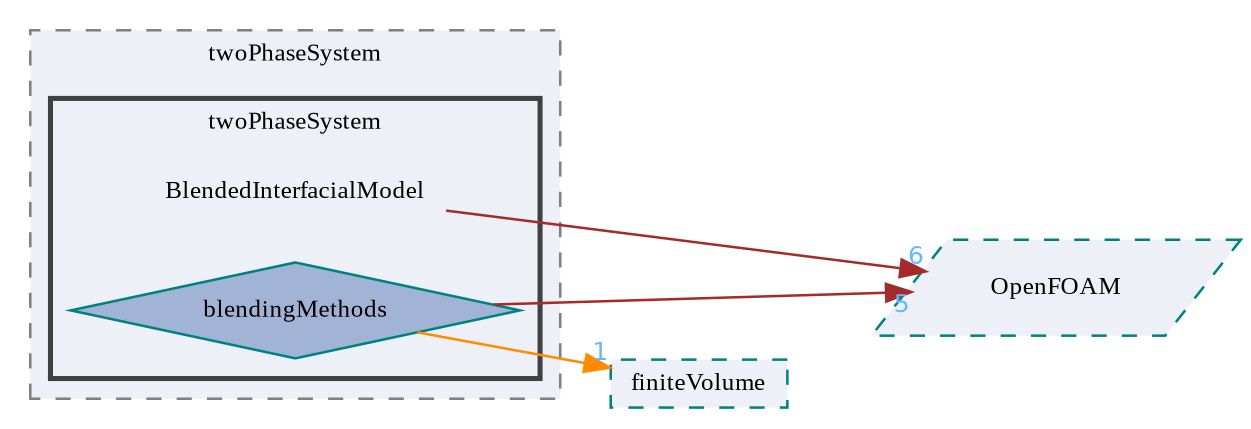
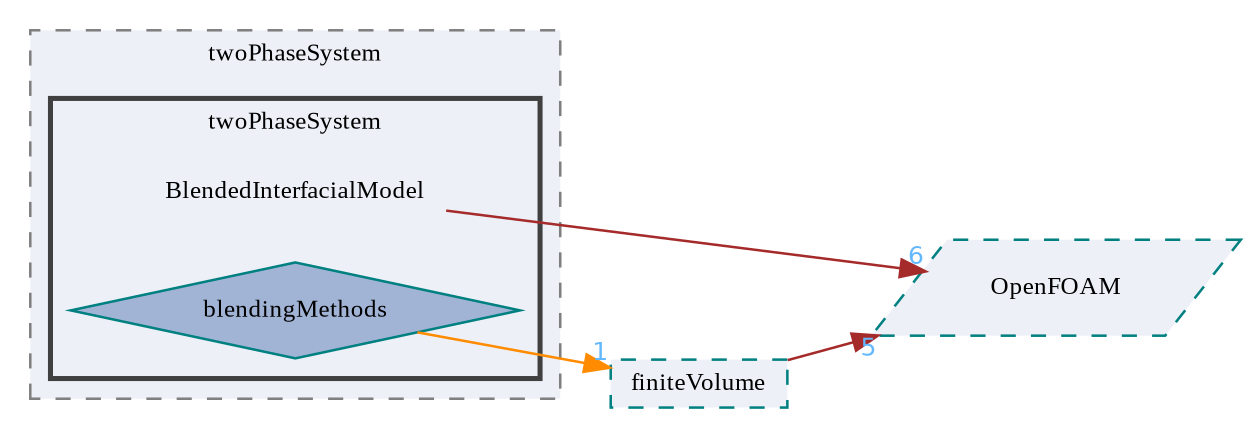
edge "blendingMethods" -> "OpenFOAM": now "finiteVolume" -> "OpenFOAM"
